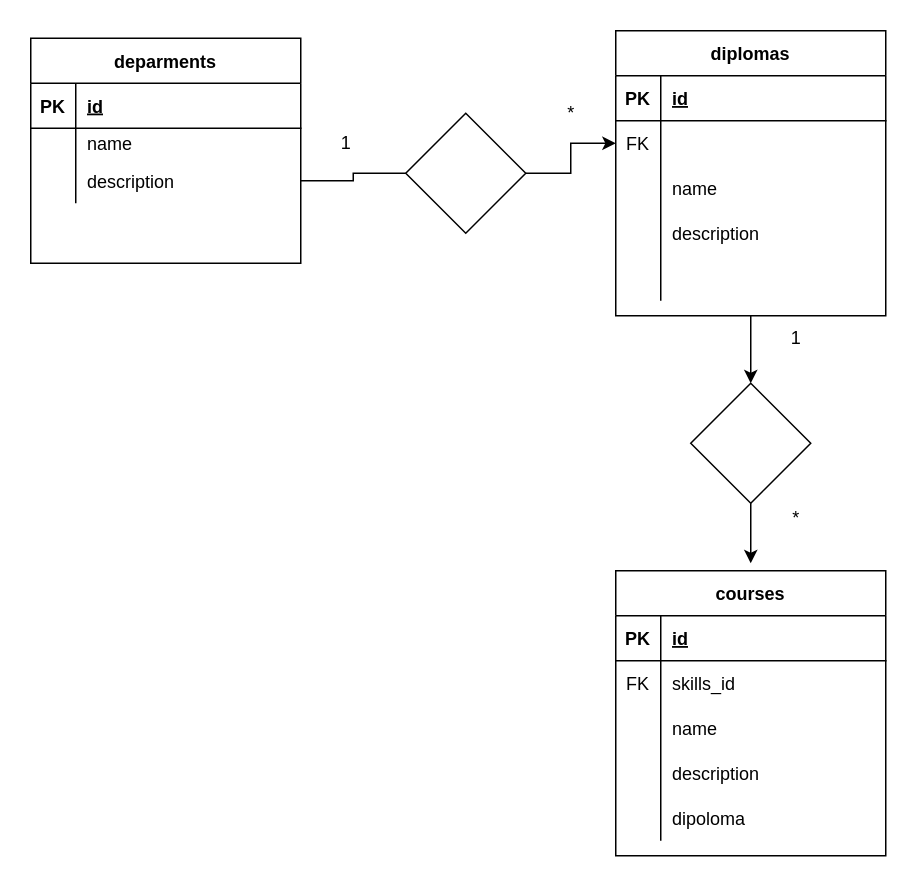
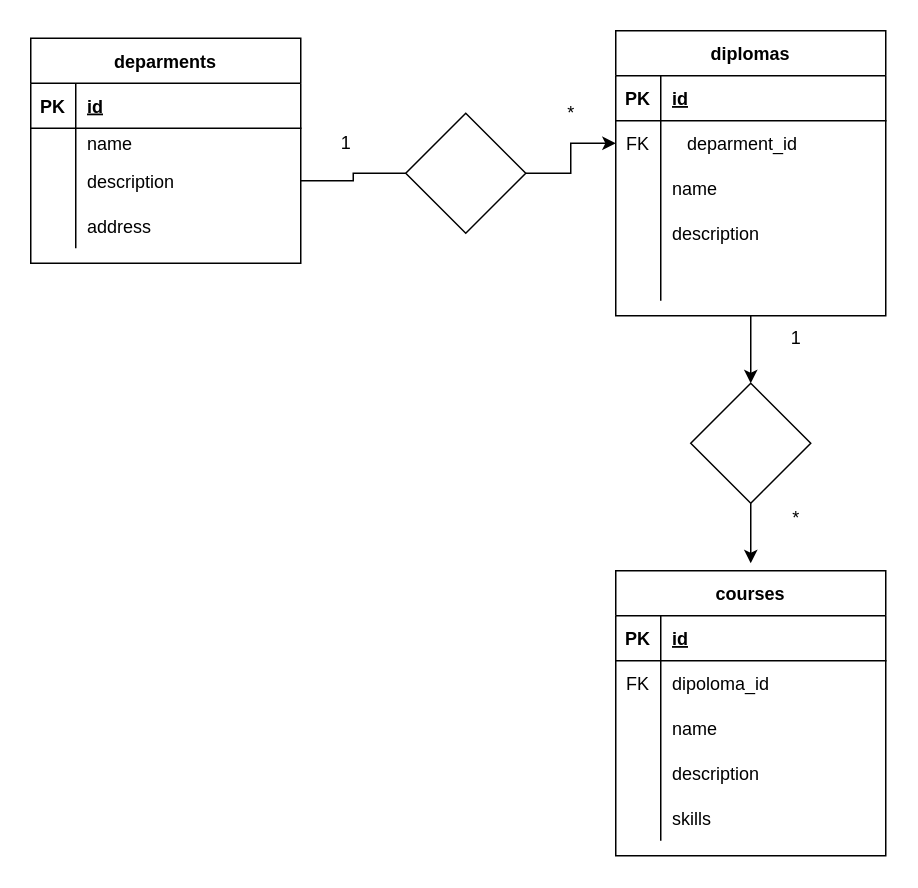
node "deparment_id": added
node "address": added
node "skills_id": label "skills_id" -> "dipoloma_id"
node "dipoloma": label "dipoloma" -> "skills"
